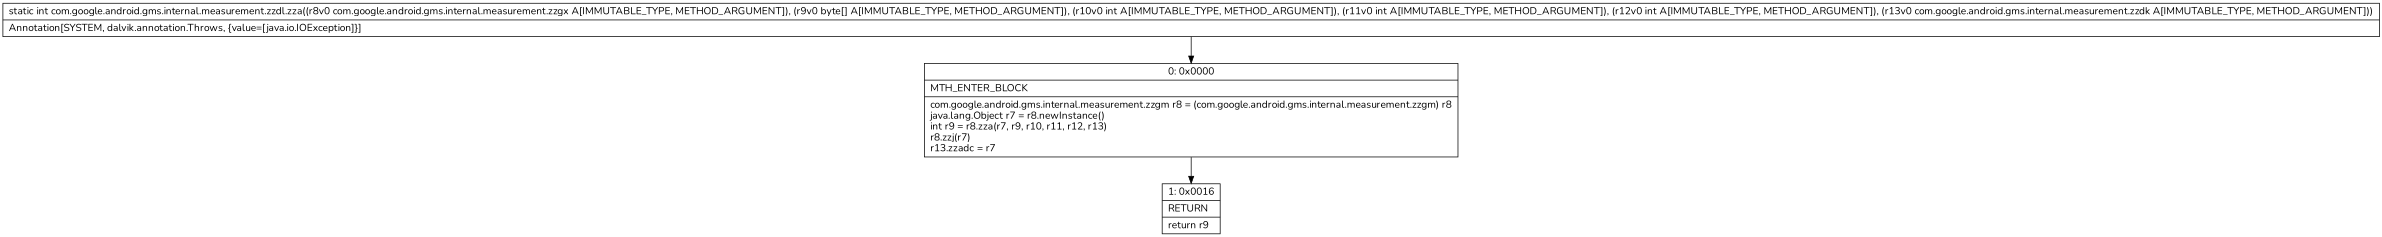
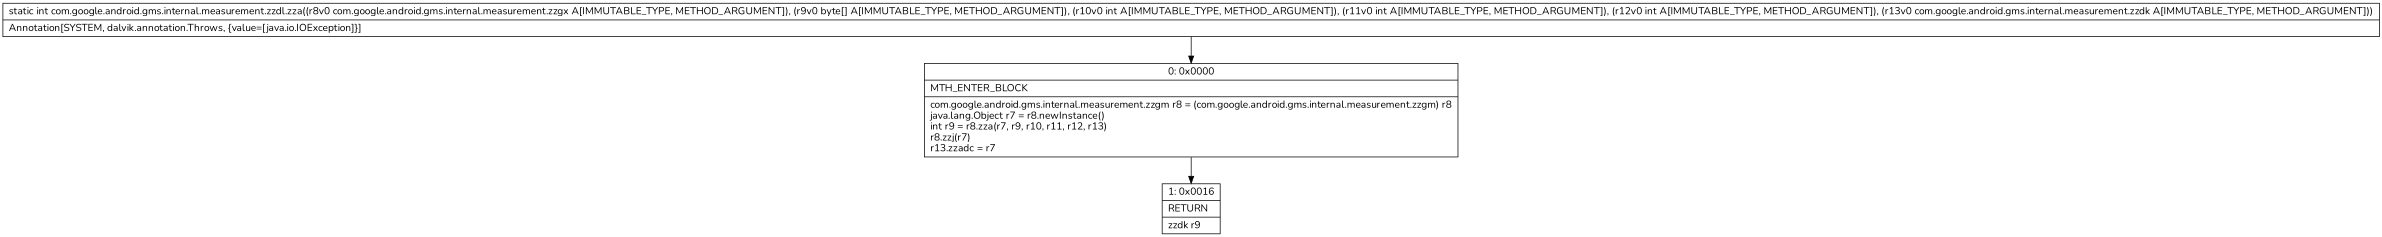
node "1: 0x0016": text "return r9" -> "zzdk r9"
